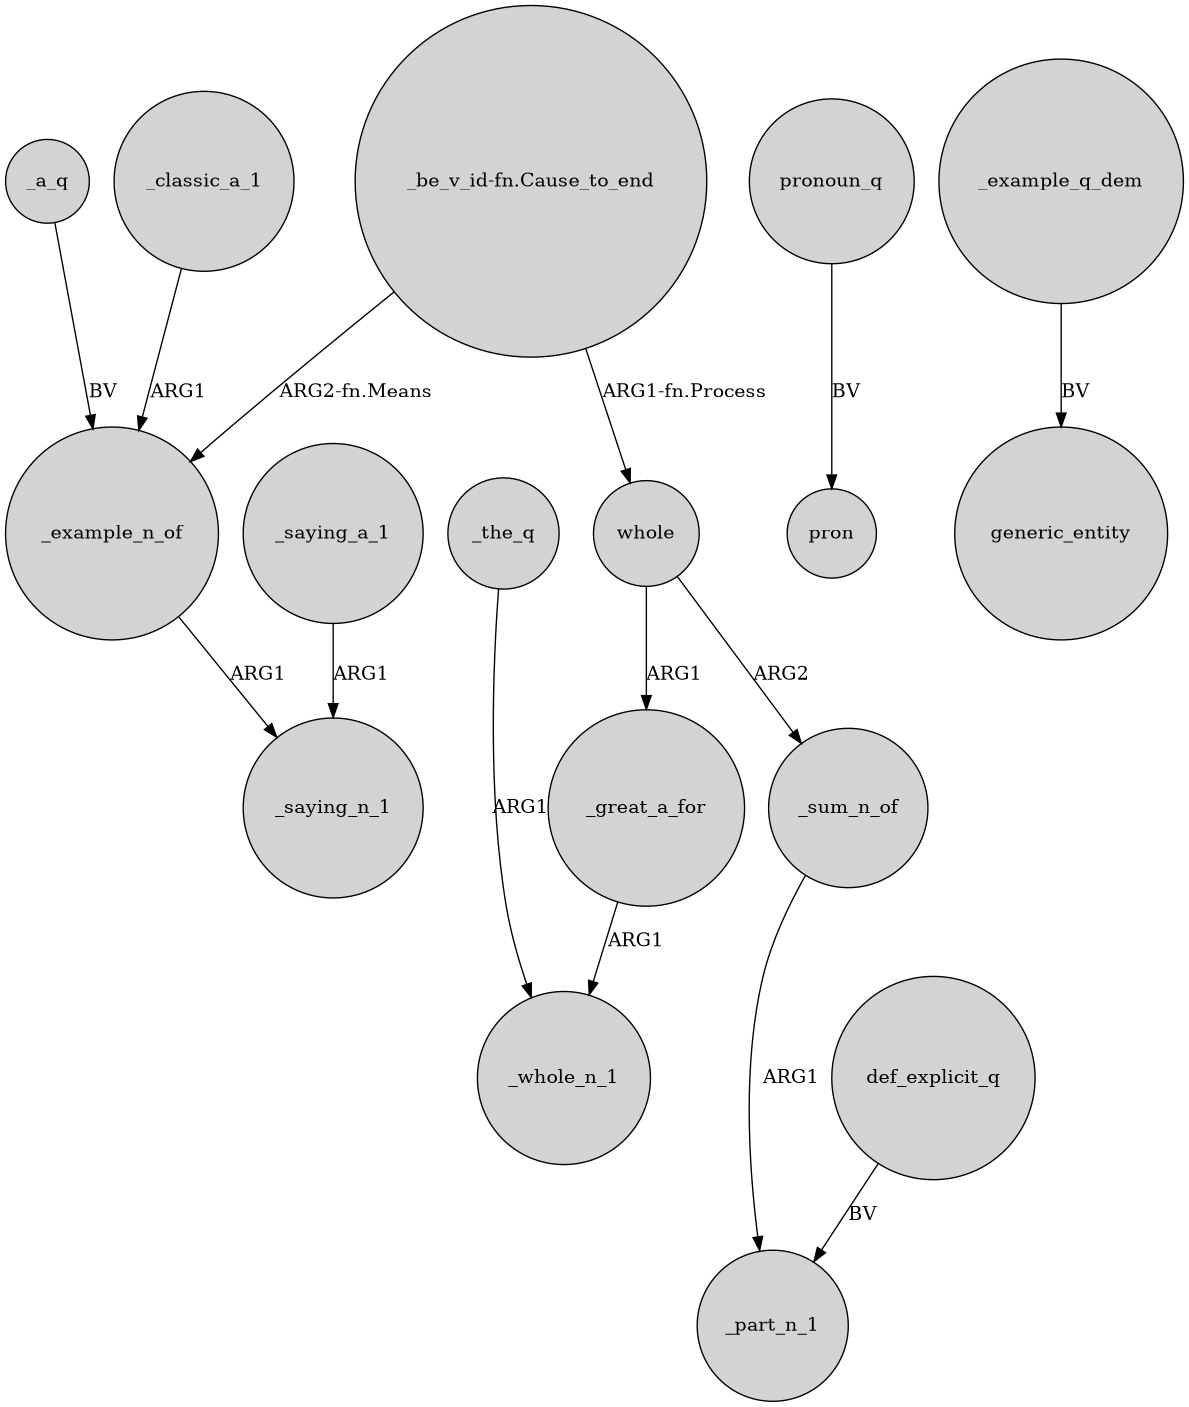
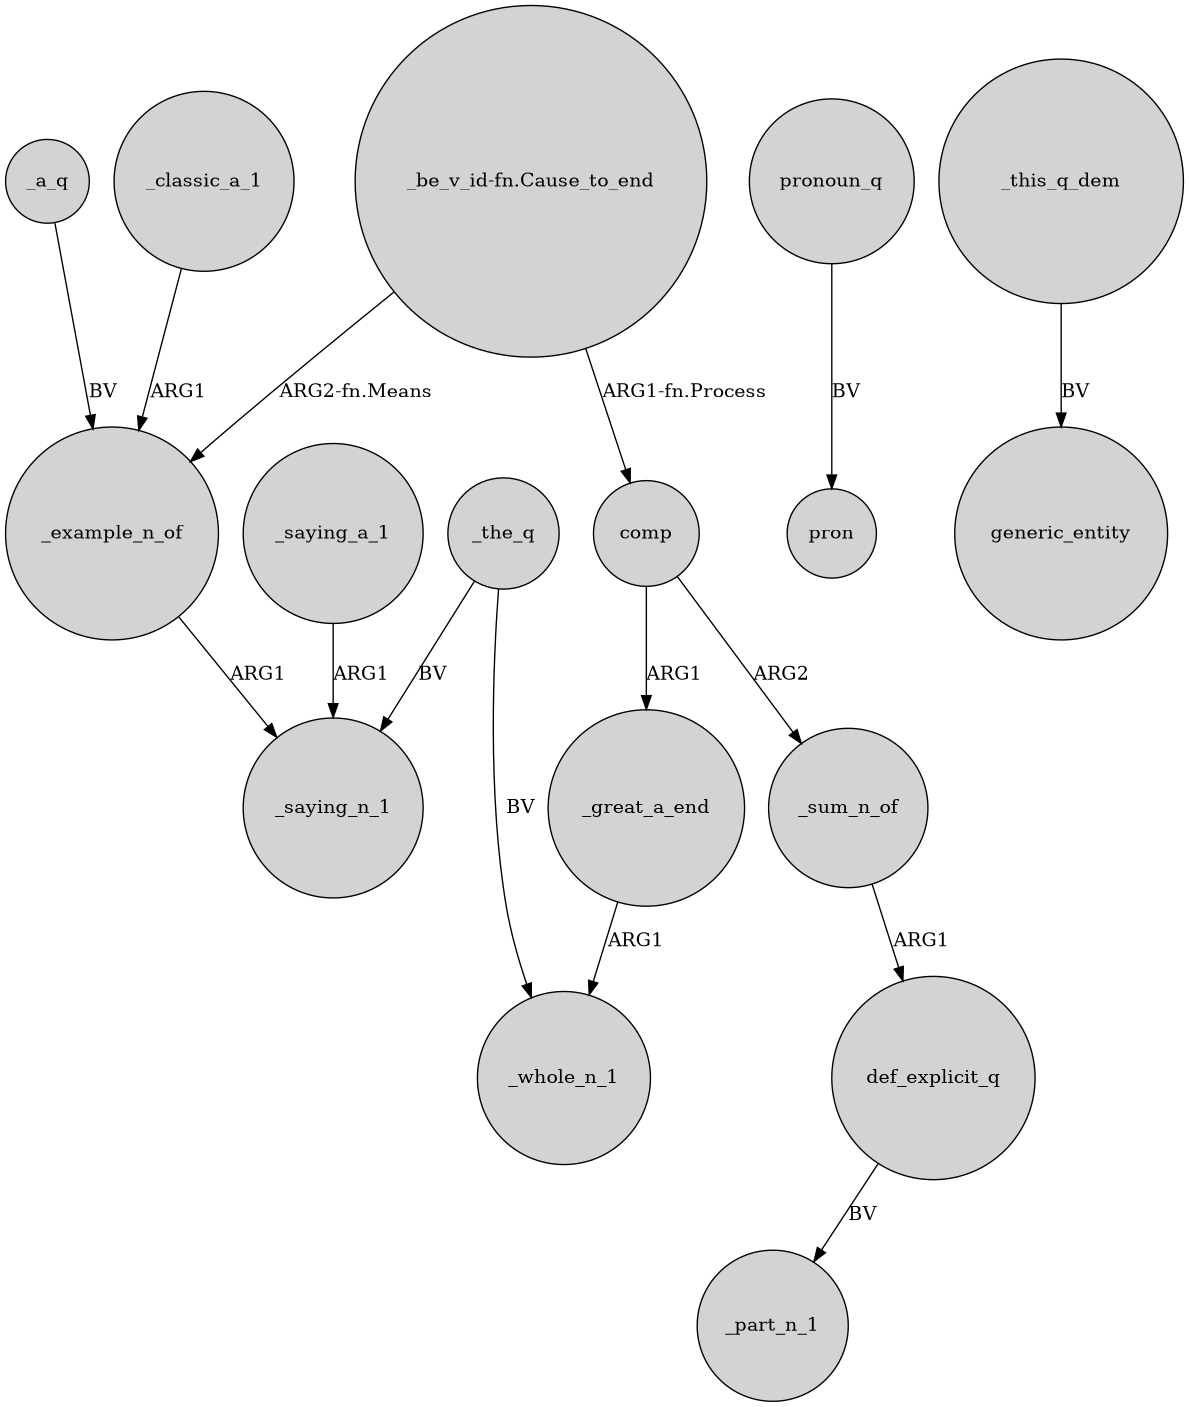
node "_example_q_dem": label "_example_q_dem" -> "_this_q_dem"
node "whole": label "whole" -> "comp"
edge "_the_q" -> "_saying_n_1": added, label "BV"
edge "_the_q" -> "_whole_n_1": label "ARG1" -> "BV"
node "_great_a_for": label "_great_a_for" -> "_great_a_end"
edge "_sum_n_of" -> "_part_n_1": now "_sum_n_of" -> "def_explicit_q"
